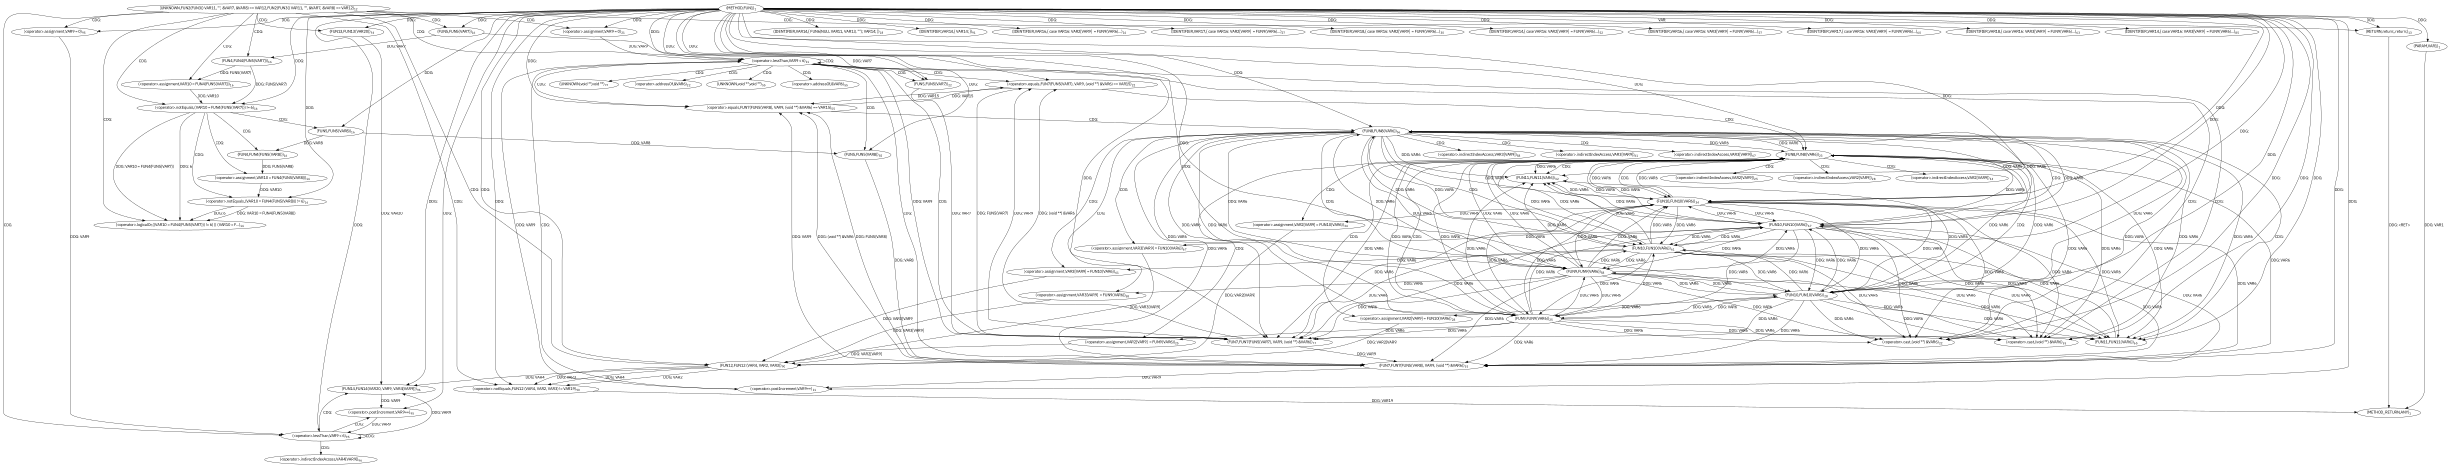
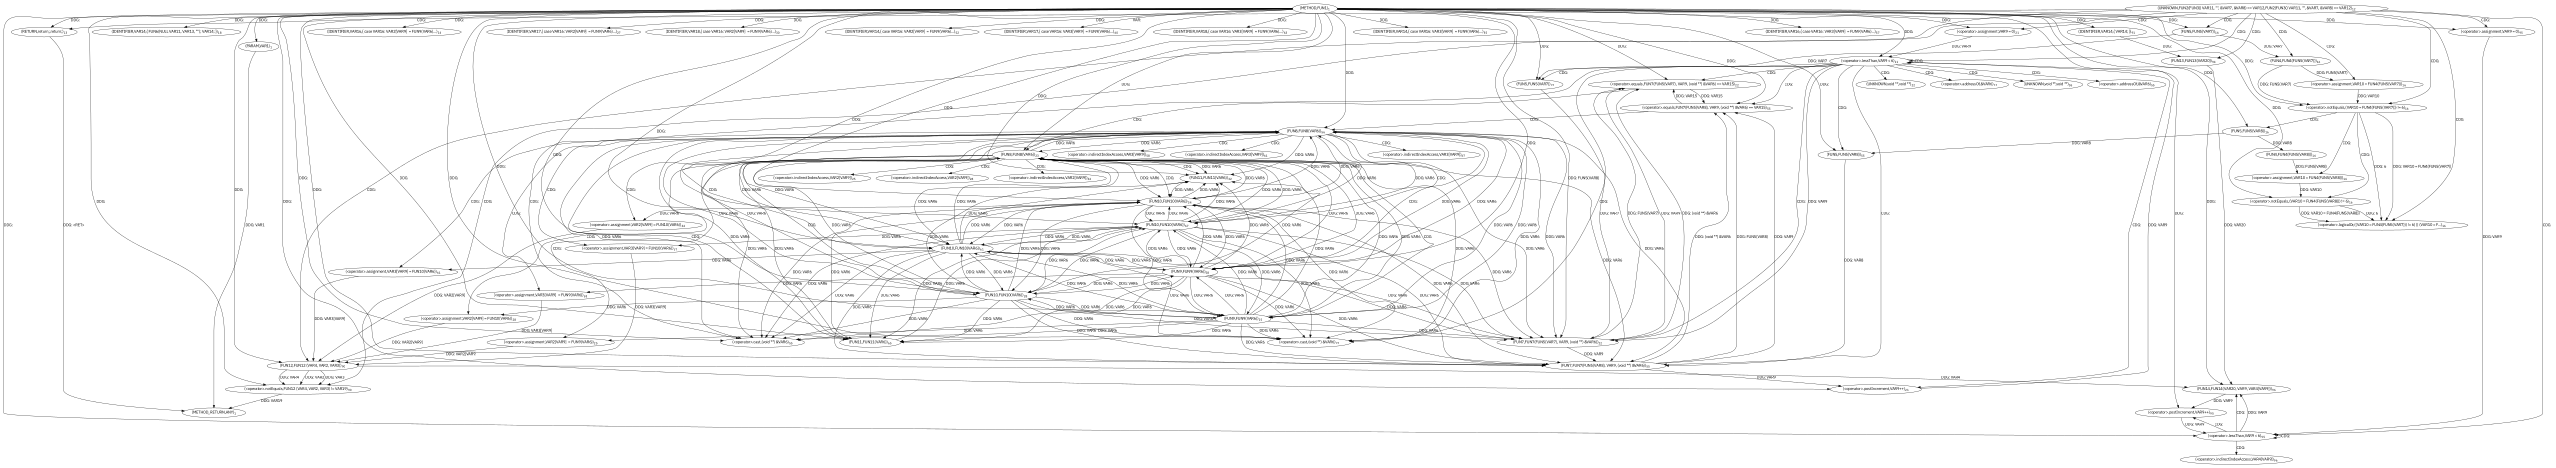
edge "(METHOD,FUN1)" -> "(FUN13,FUN13(VAR20))": now "(IDENTIFIER,VAR14,{ VAR14; })" -> "(FUN13,FUN13(VAR20))"
edge "(<operator>.notEquals,(VAR10 = FUN4(FUN5(VAR7))) != 6)" -> "(FUN4,FUN4(FUN5(VAR8)))": removed, label "CDG:"
edge "(METHOD,FUN1)" -> "(FUN7,FUN7(FUN5(VAR7), VAR9, (void **) &VAR6))": label "DDG: " -> "DDG: FUN5(VAR8)"
